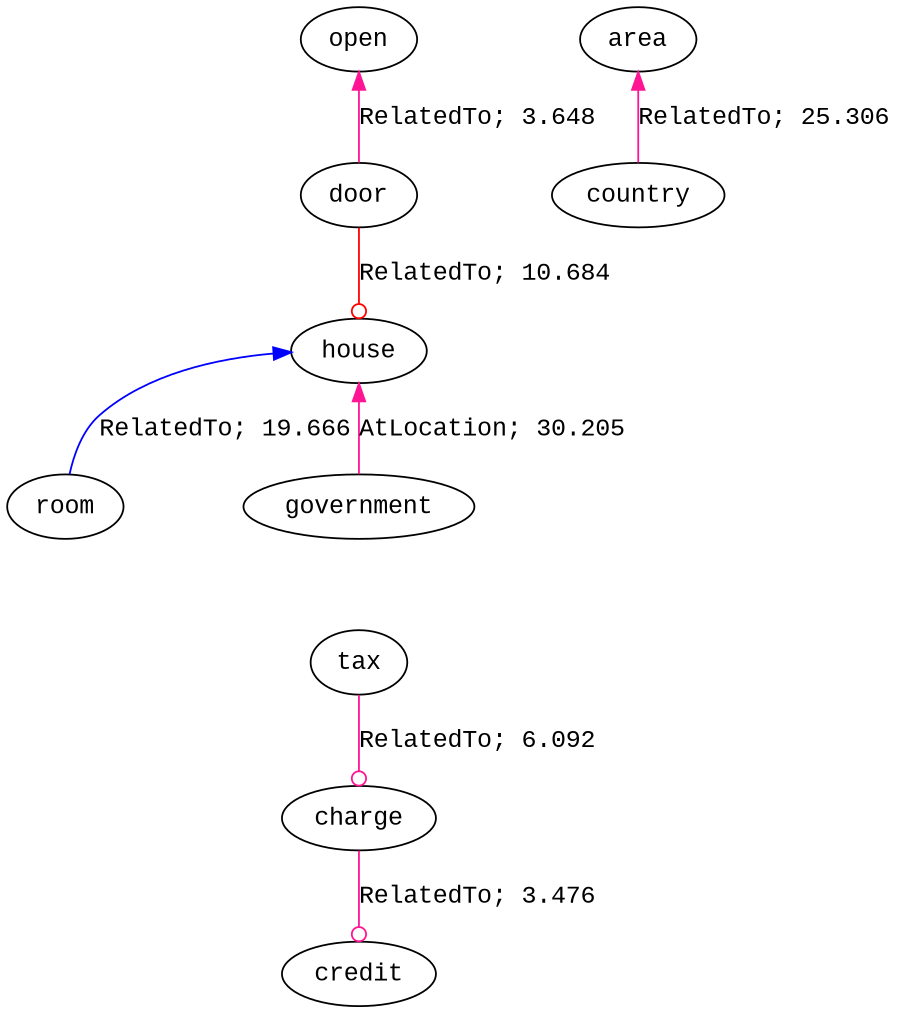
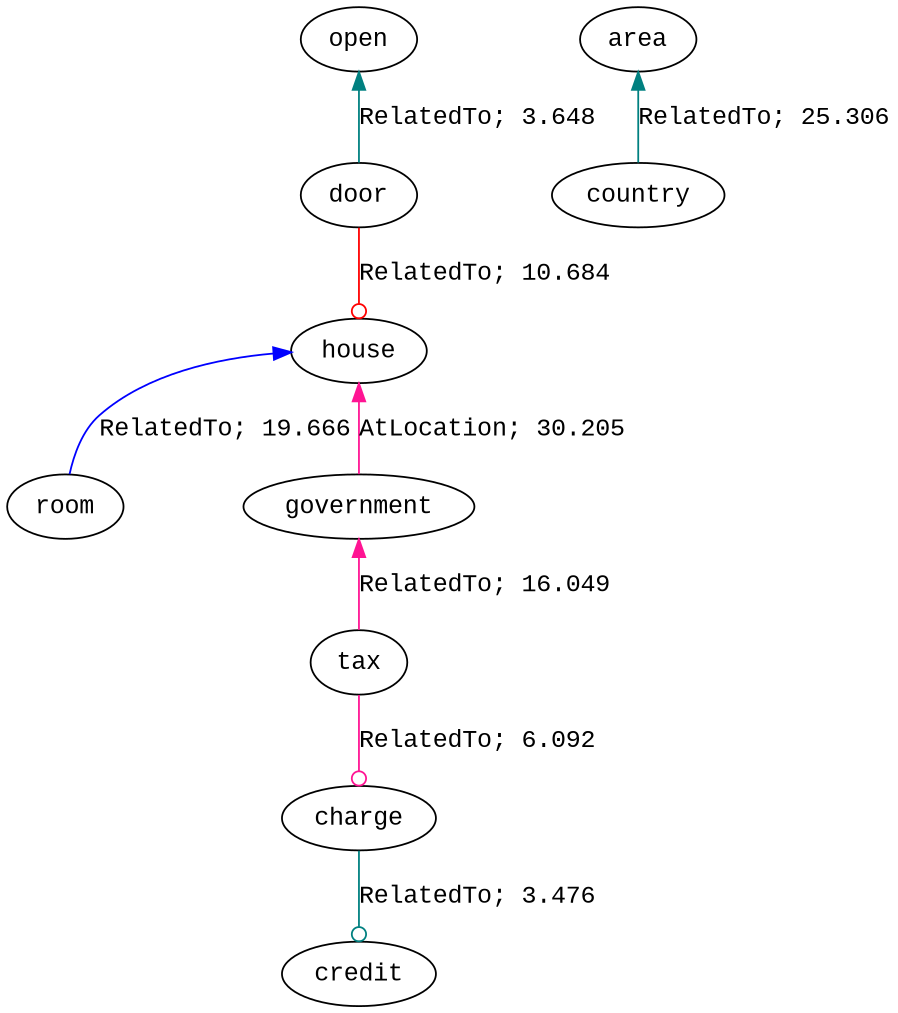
edge "door" -> "open": color deeppink -> teal
edge "country" -> "area": color deeppink -> teal
edge "tax" -> "government": added, label "RelatedTo; 16.049"
edge "charge" -> "credit": color deeppink -> teal
